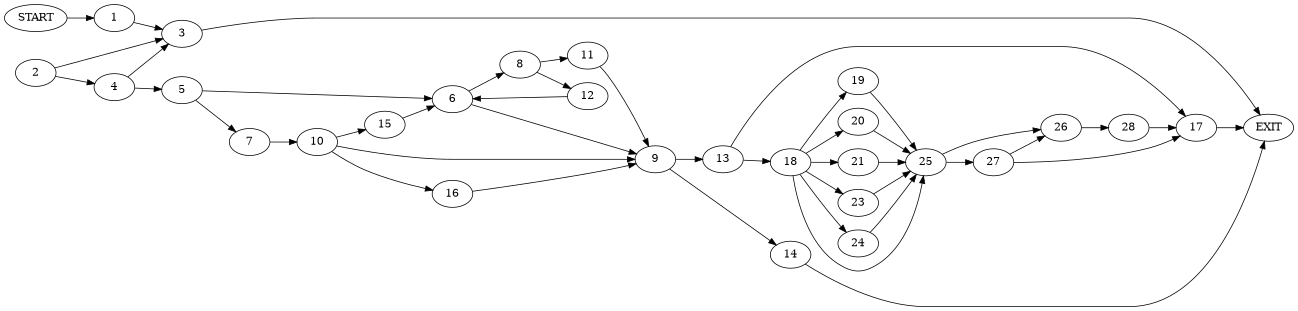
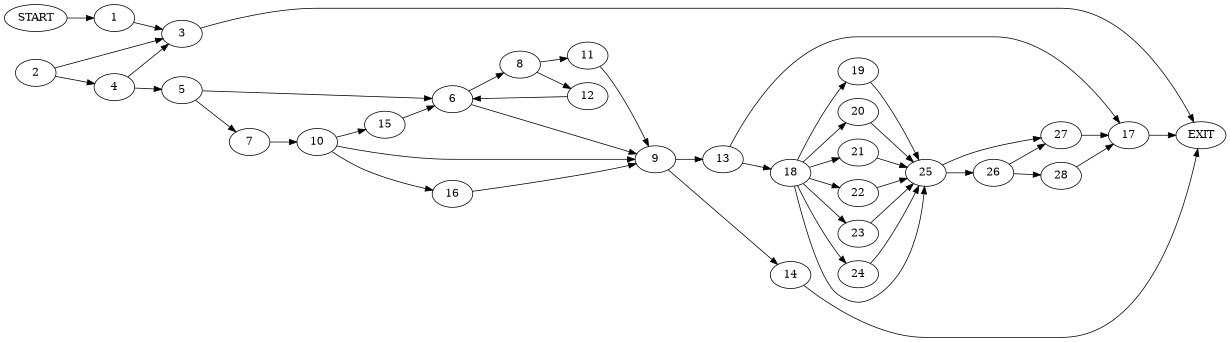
edge "27" -> "26": reversed
node "22": added
